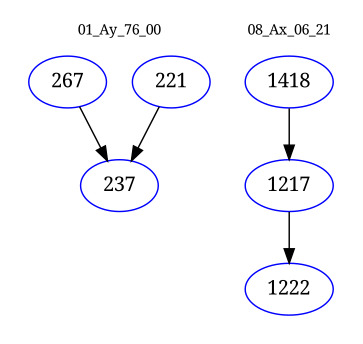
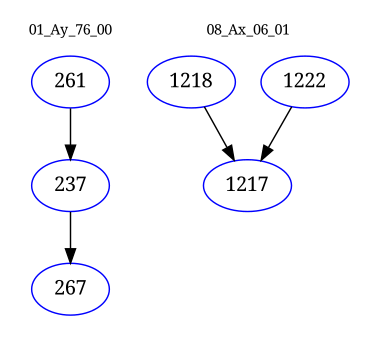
cluster "08_Ax_06_21": label "08_Ax_06_21" -> "08_Ax_06_01"
node "221": label "221" -> "261"
node "1418": label "1418" -> "1218"
edge "267" -> "237": reversed
edge "1217" -> "1222": reversed
